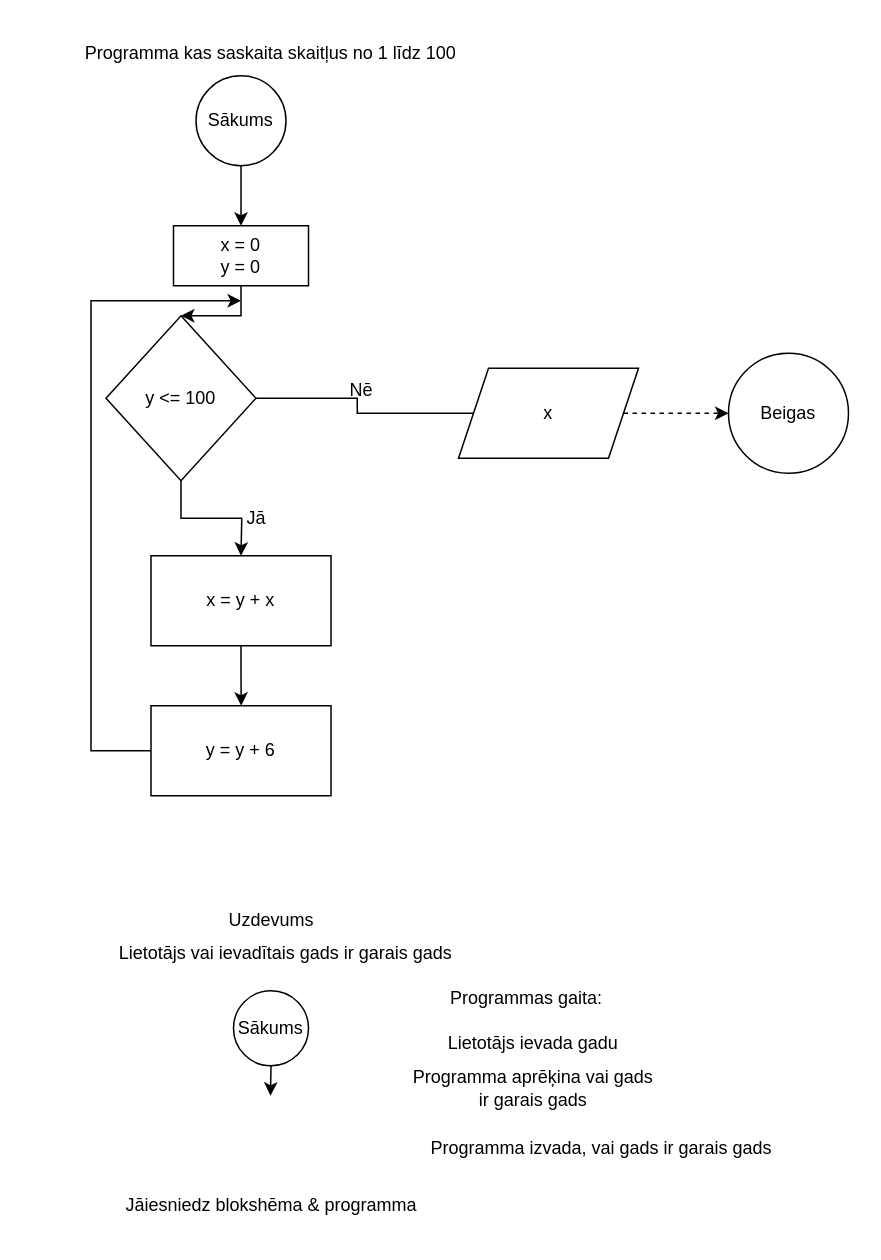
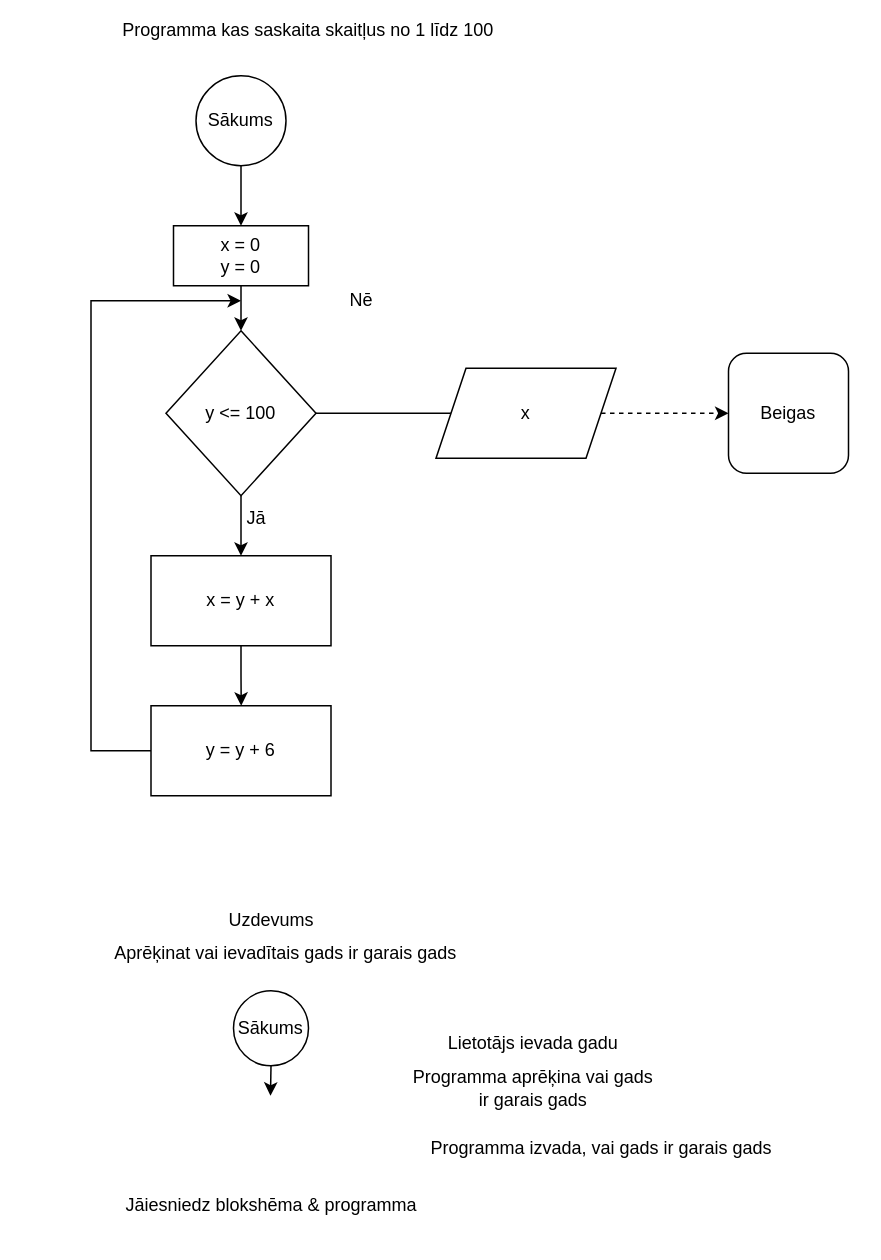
node "Programma kas saskaita skaitļus no 1 līdz 100": moved (271, 53) -> (308, 31)
node "Nē": moved (361, 391) -> (361, 301)
node "y <= 100": moved (181, 398) -> (241, 413)
node "x": moved (548, 413) -> (526, 413)
node "Beigas": shape ellipse -> rounded rectangle
node "Lietotājs vai ievadītais gads ir garais gads": label "Lietotājs vai ievadītais gads ir garais gads" -> "Aprēķinat vai ievadītais gads ir garais gads"
node "Programmas gaita:": removed
